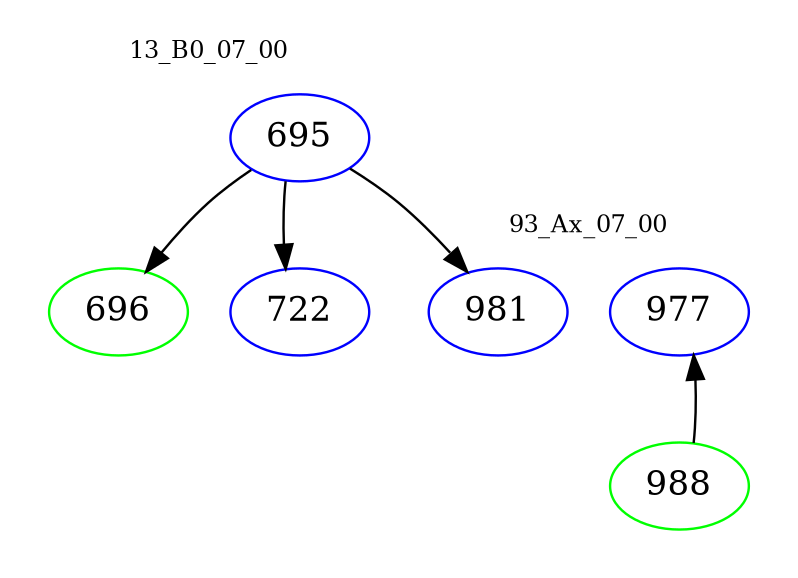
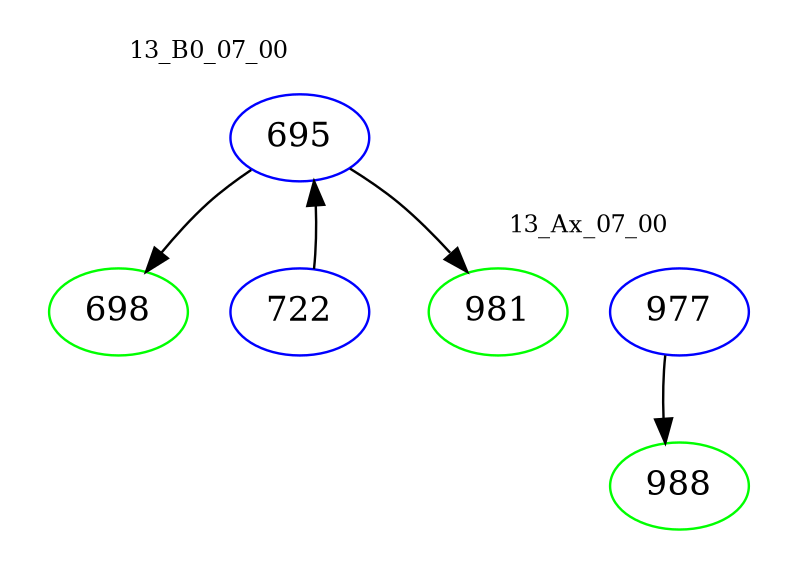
edge "695" -> "722": reversed
cluster "93_Ax_07_00": label "93_Ax_07_00" -> "13_Ax_07_00"
node "696": label "696" -> "698"
node "981": color blue -> green
edge "988" -> "977": reversed
